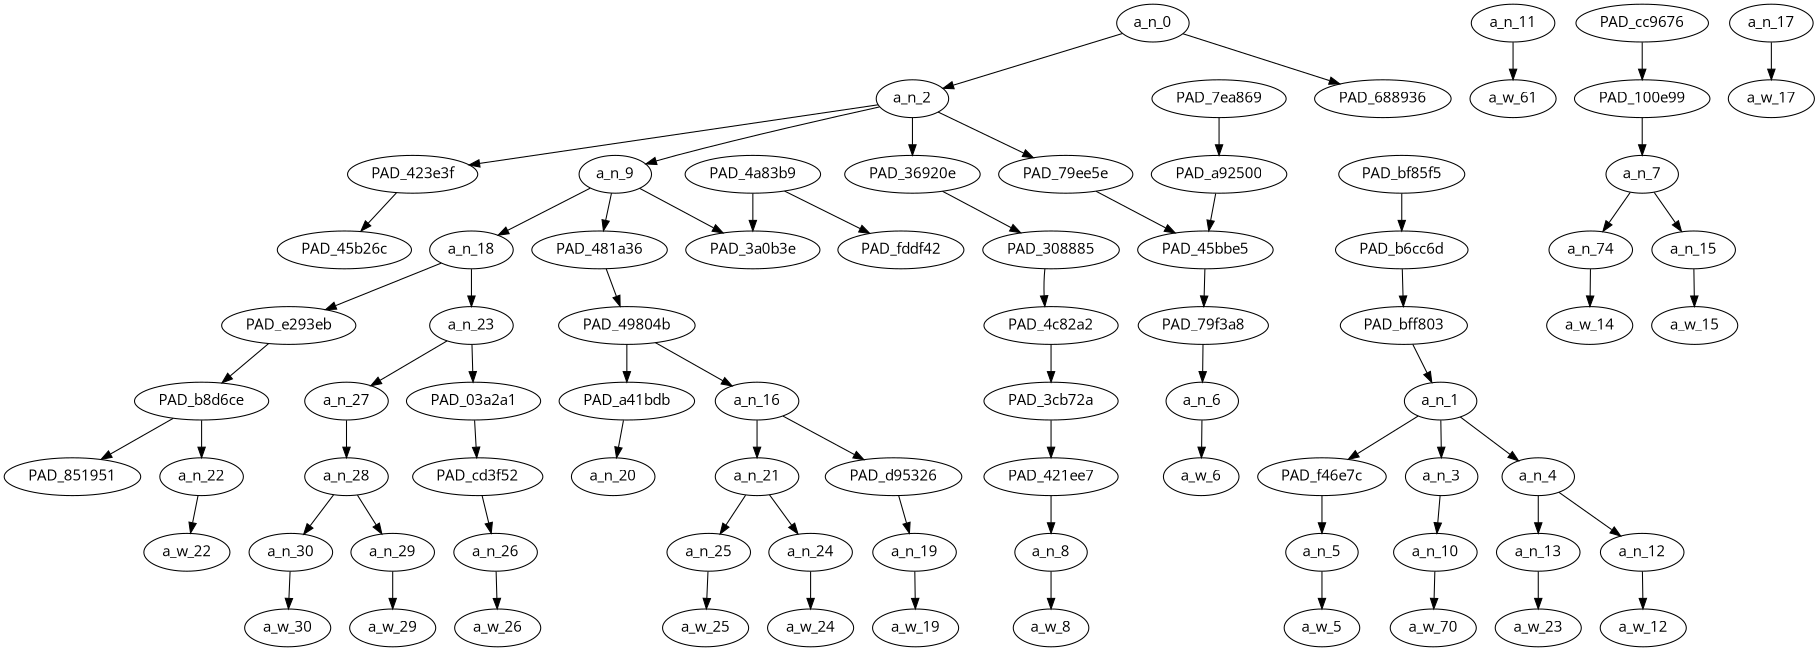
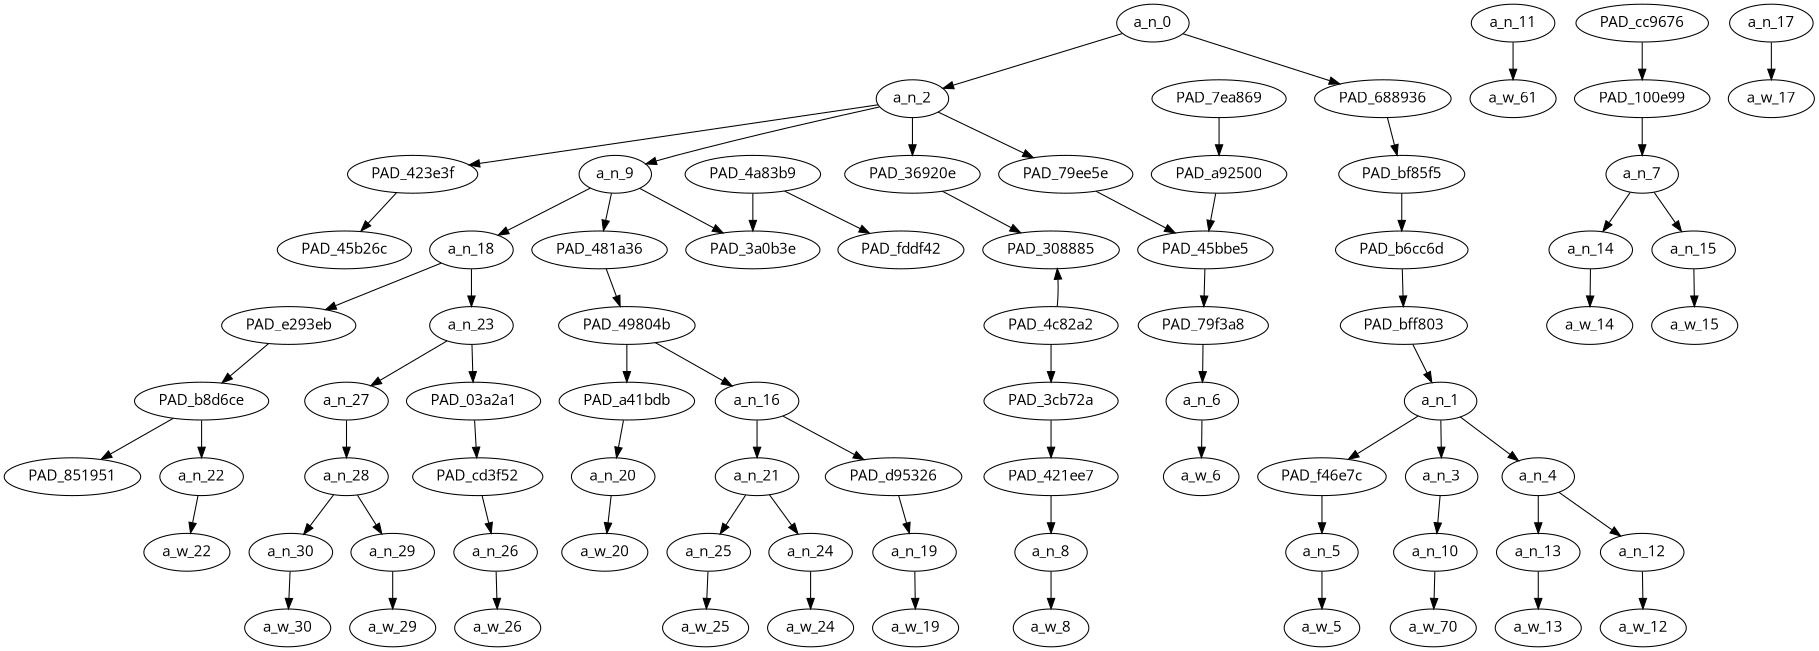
edge "PAD_688936" -> "PAD_bf85f5": added
node "a_n_74": label "a_n_74" -> "a_n_14"
edge "PAD_308885" -> "PAD_4c82a2": reversed
node "a_w_20": added
node "a_w_23": label "a_w_23" -> "a_w_13"
